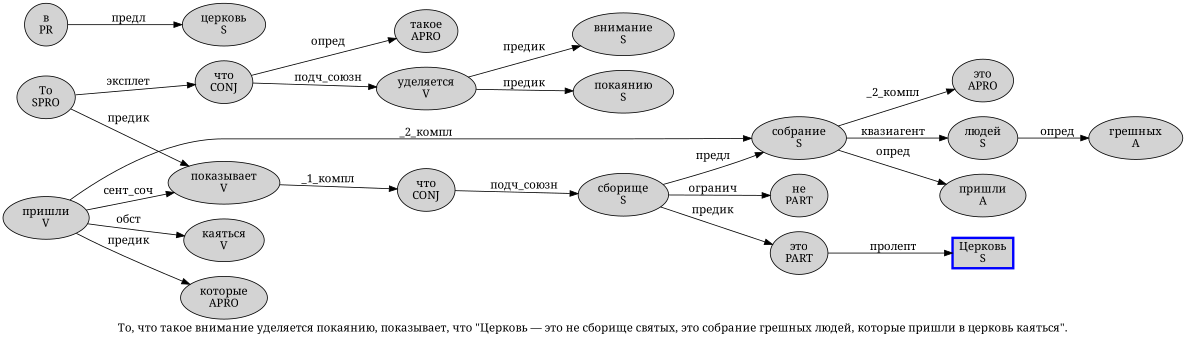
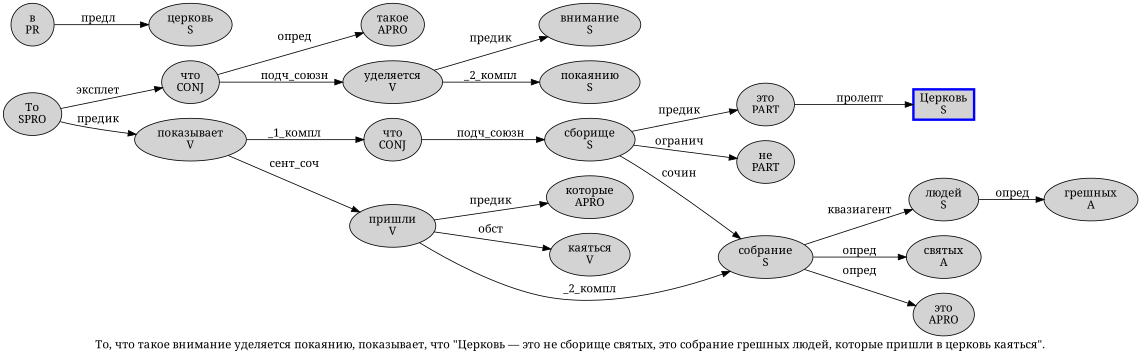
edge "уделяется V" -> "покаянию S": label "предик" -> "_2_компл"
edge "собрание S" -> "это APRO": label "_2_компл" -> "опред"
edge "сборище S" -> "собрание S": label "предл" -> "сочин"
node "пришли A": label "пришли A" -> "святых A"
edge "пришли V" -> "показывает V": reversed
